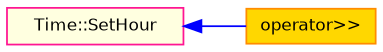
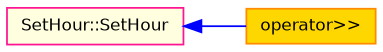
node "Time::SetHour": label "Time::SetHour" -> "SetHour::SetHour"
